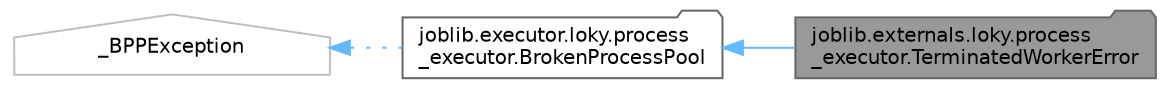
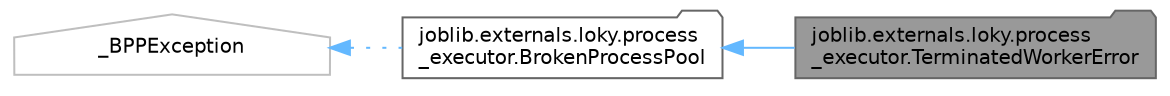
node "joblib.executor.loky.process _executor.BrokenProcessPool": label "joblib.executor.loky.process _executor.BrokenProcessPool" -> "joblib.externals.loky.process _executor.BrokenProcessPool"
